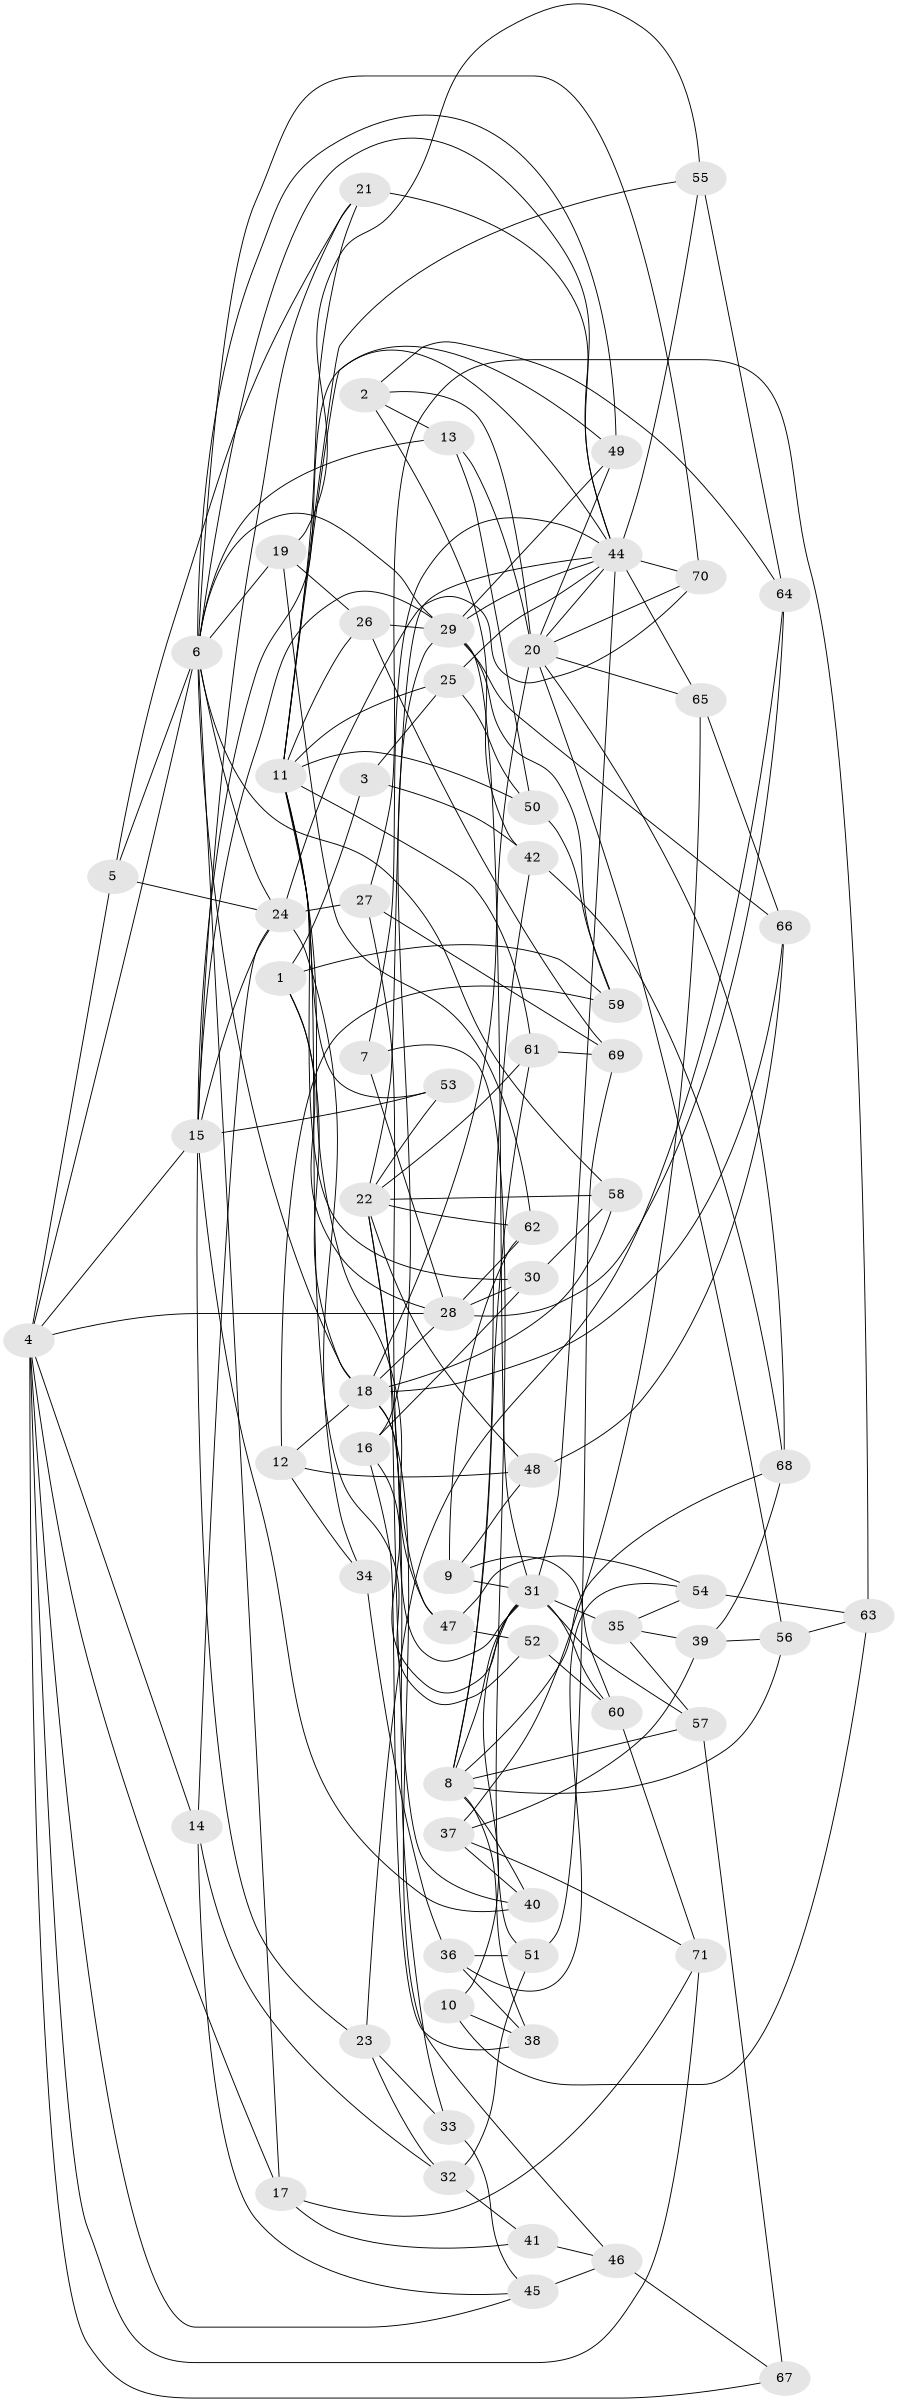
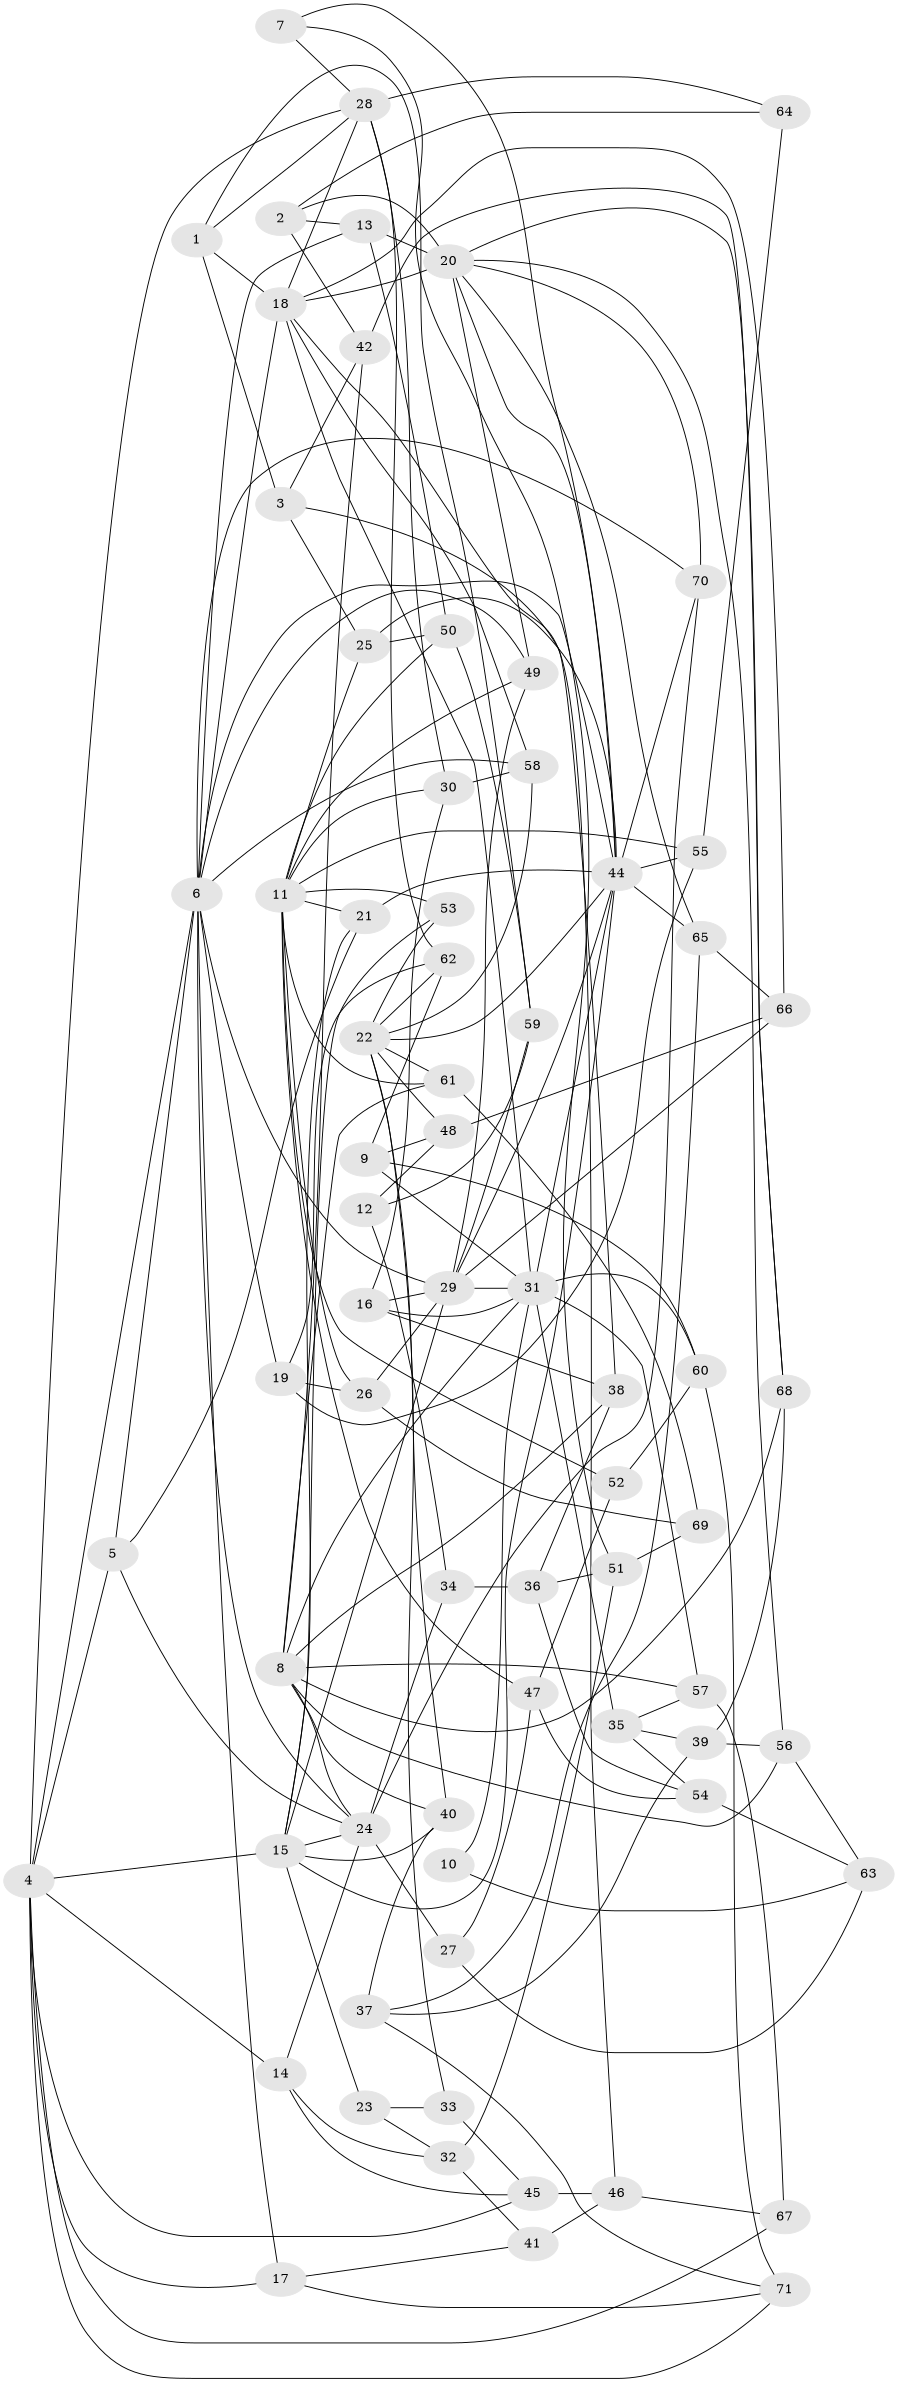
edge "27" -- "69": removed
edge "64" -- "23": removed
edge "18" -- "12": removed
edge "8" -- "24": added
edge "10" -- "38": now "3" -- "38"
